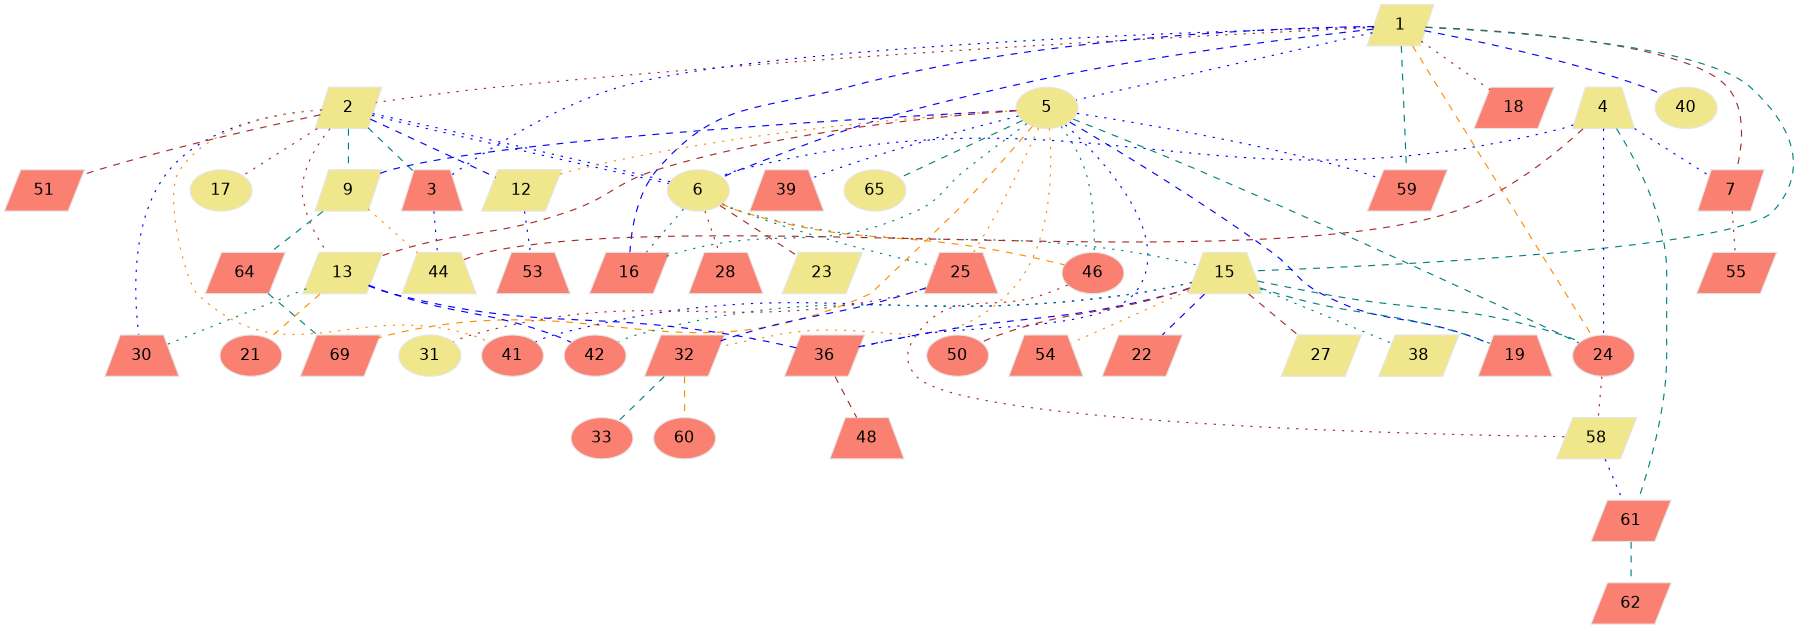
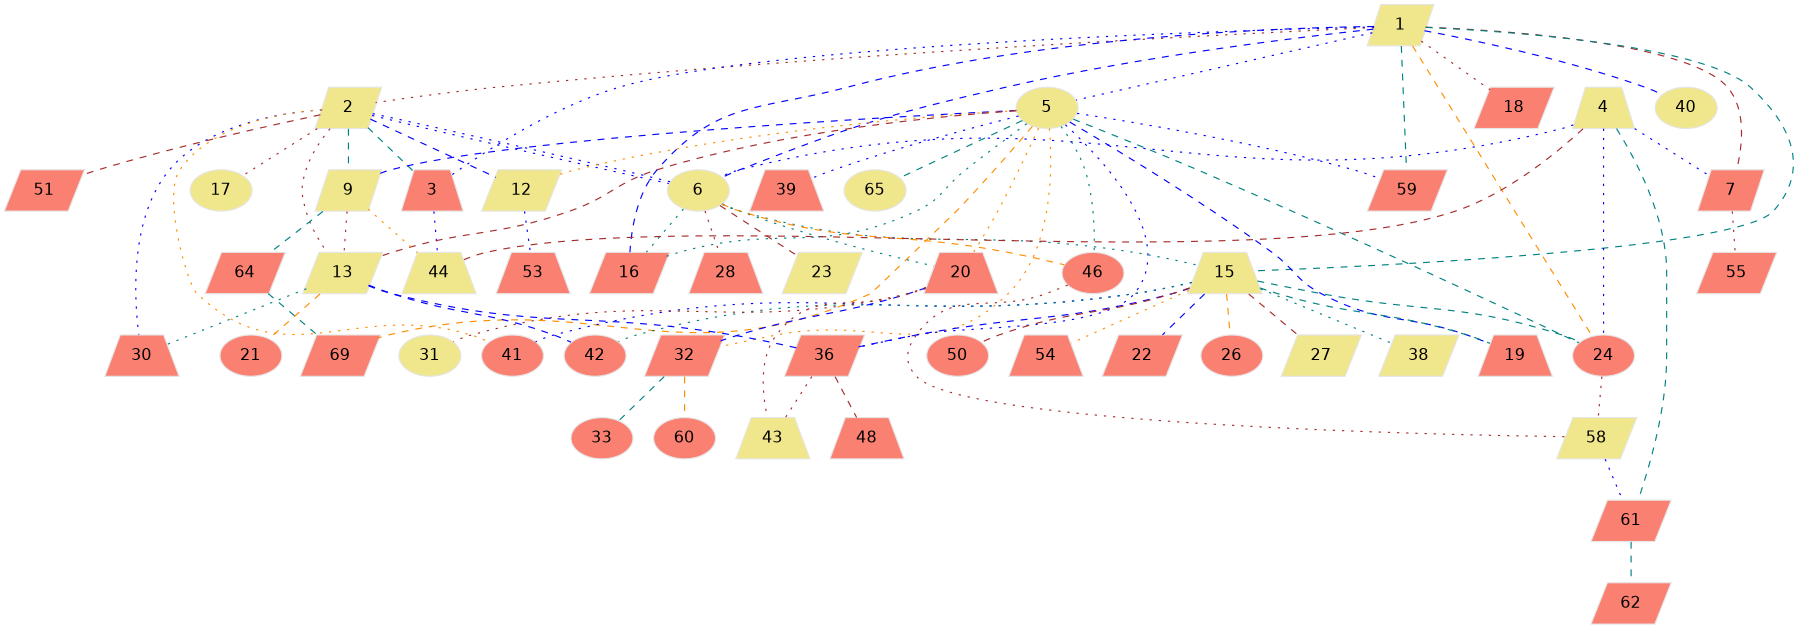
edge "9" -- "13": added
node "25": label "25" -> "20"
node "26": added
node "43": added
